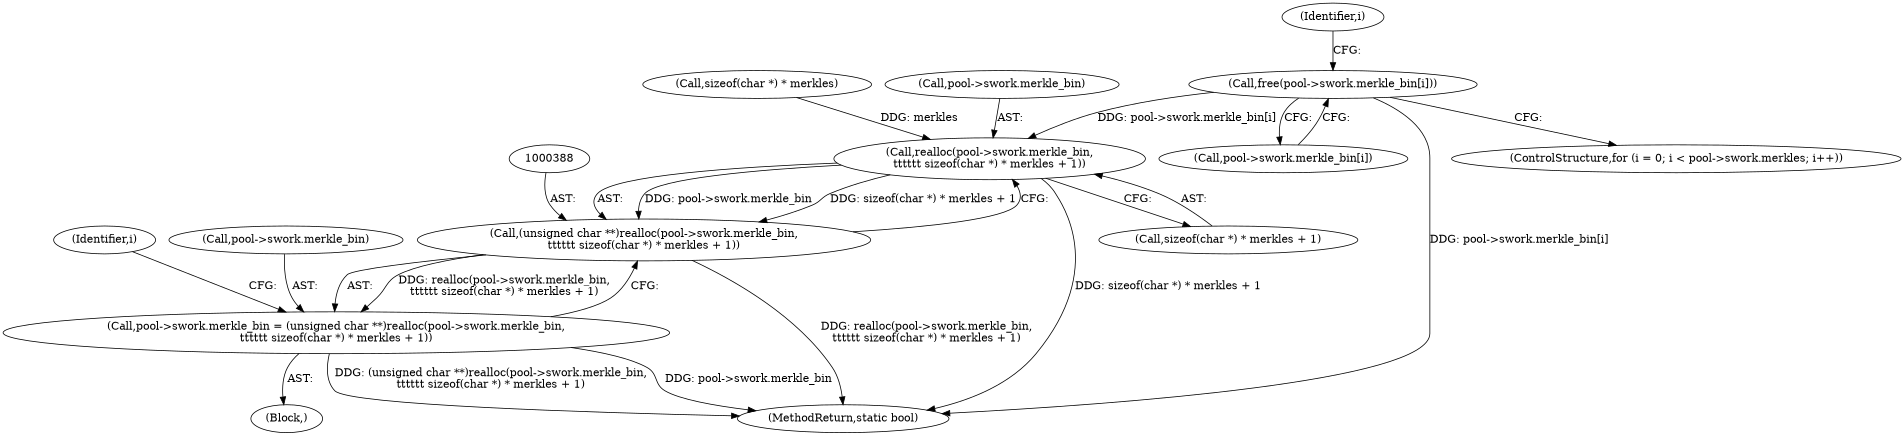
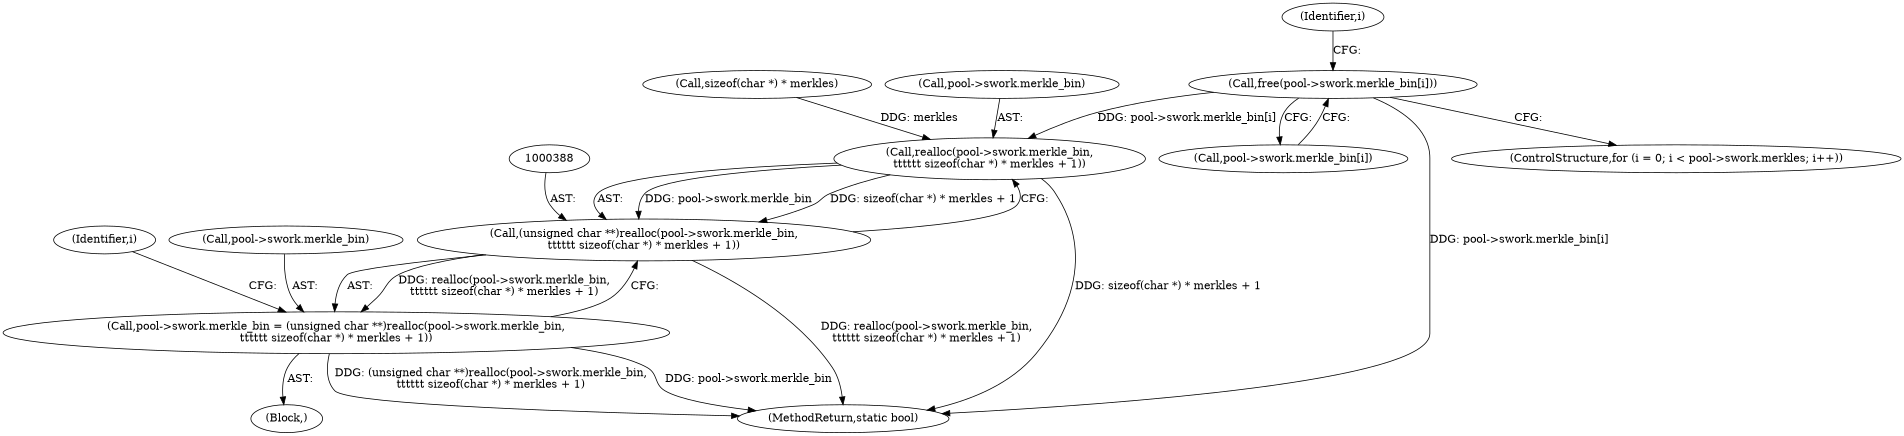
node "(Call,sizeof(char *) * merkles + 1)": removed
